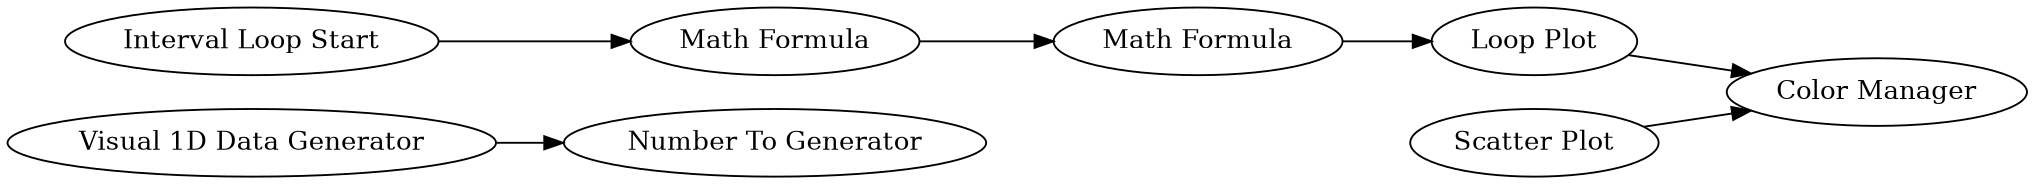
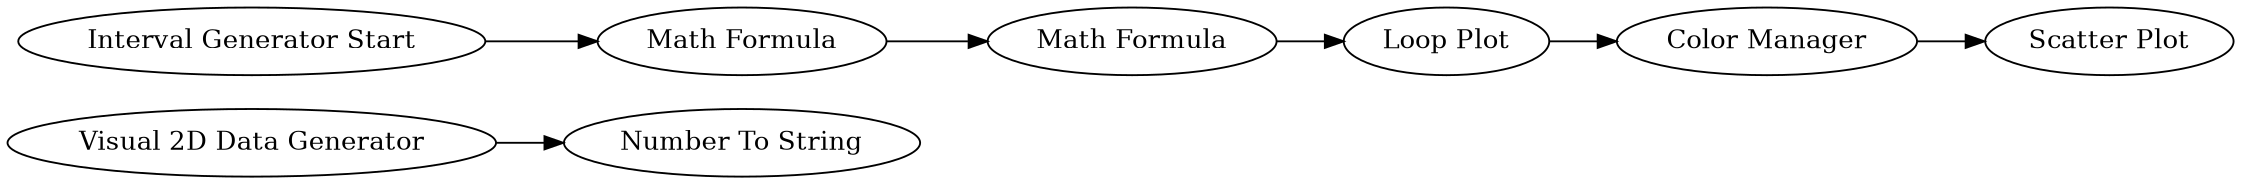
node "Interval Loop Start": label "Interval Loop Start" -> "Interval Generator Start"
edge "Scatter Plot" -> "Color Manager": reversed
node "Visual 1D Data Generator": label "Visual 1D Data Generator" -> "Visual 2D Data Generator"
node "Number To Generator": label "Number To Generator" -> "Number To String"
